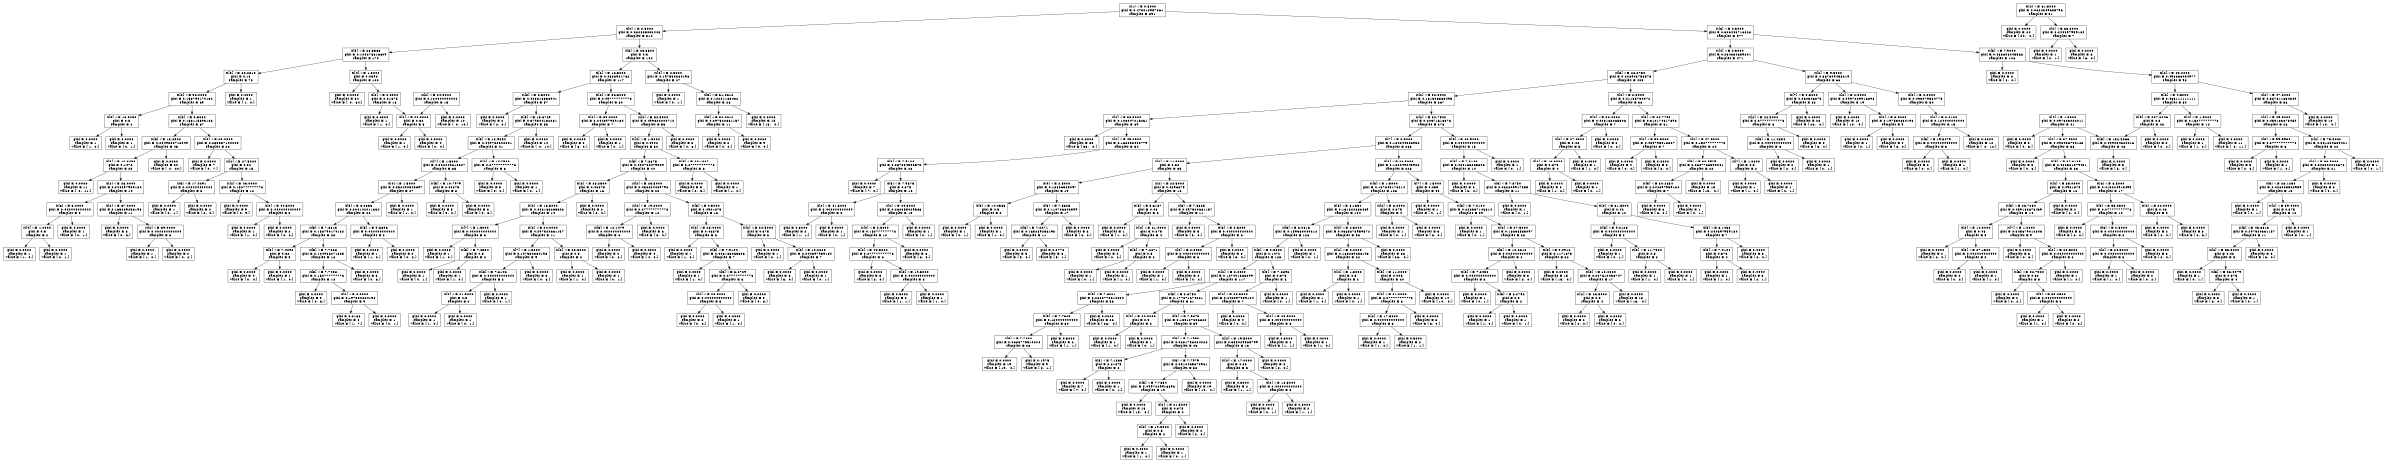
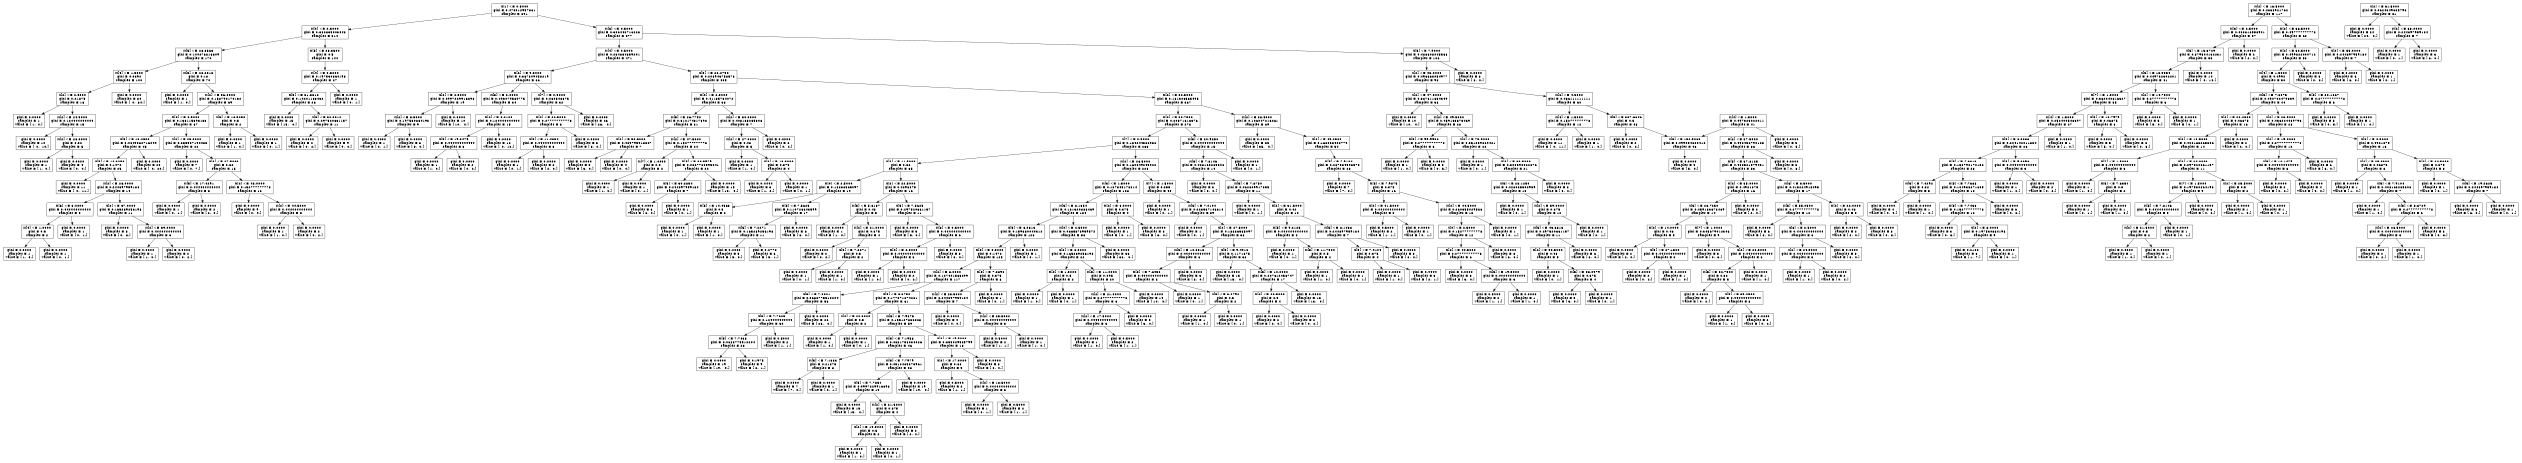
edge "X[5] <= 23.3500 gini = 0.5 samples = 144" -> "X[2] <= 16.5000 gini = 0.4838921762 samples = 117": removed
edge "X[2] <= 2.5000 gini = 0.21875 samples = 16" -> "X[2] <= 28.0000 gini = 0.32 samples = 5": now "X[2] <= 2.5000 gini = 0.21875 samples = 16" -> "X[2] <= 24.5000 gini = 0.124444444444 samples = 15"
